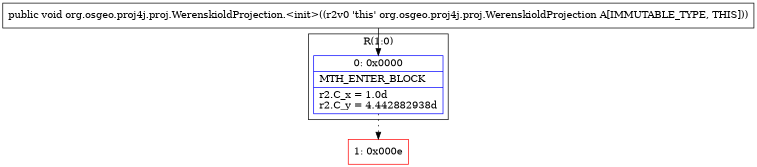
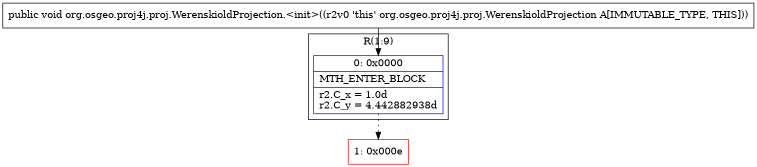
cluster "R(1:0)": label "R(1:0)" -> "R(1:9)"
